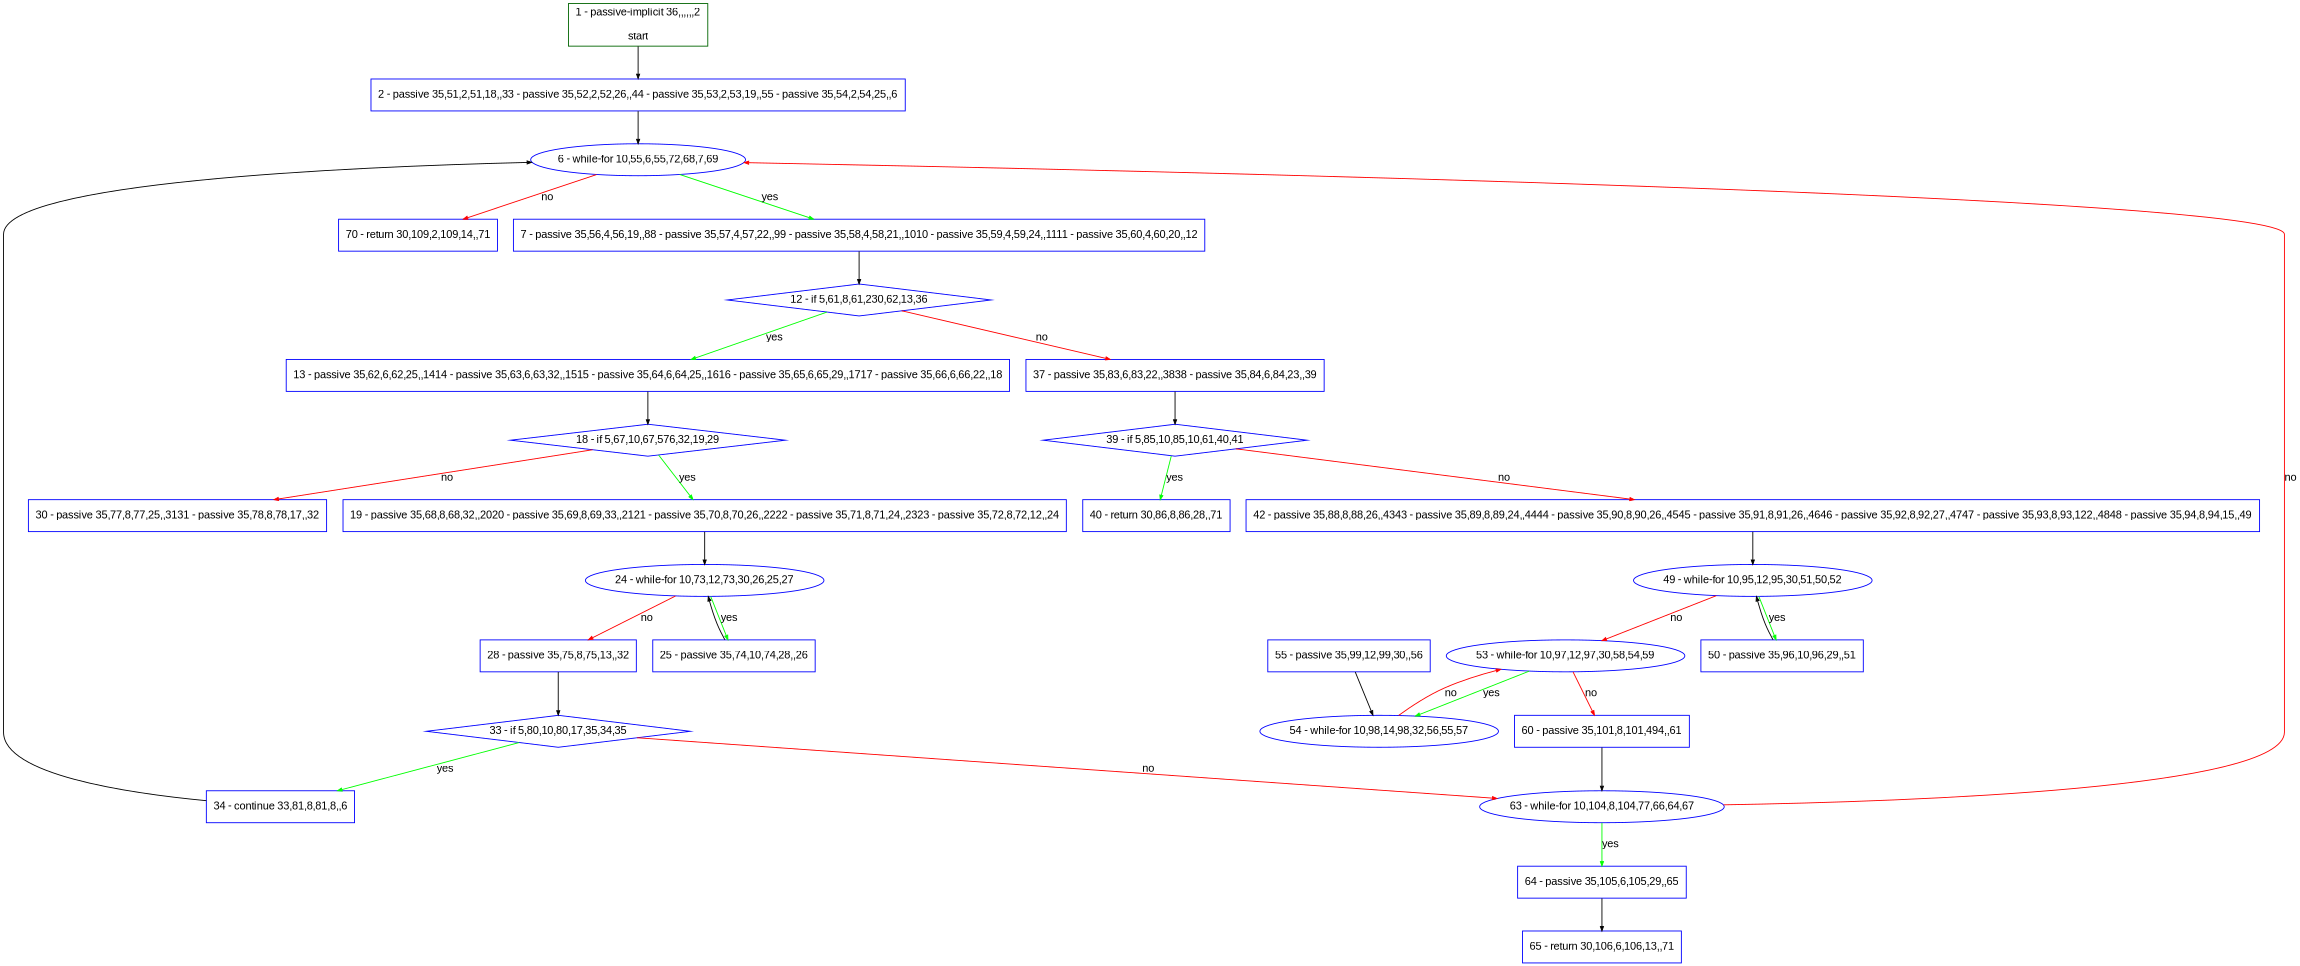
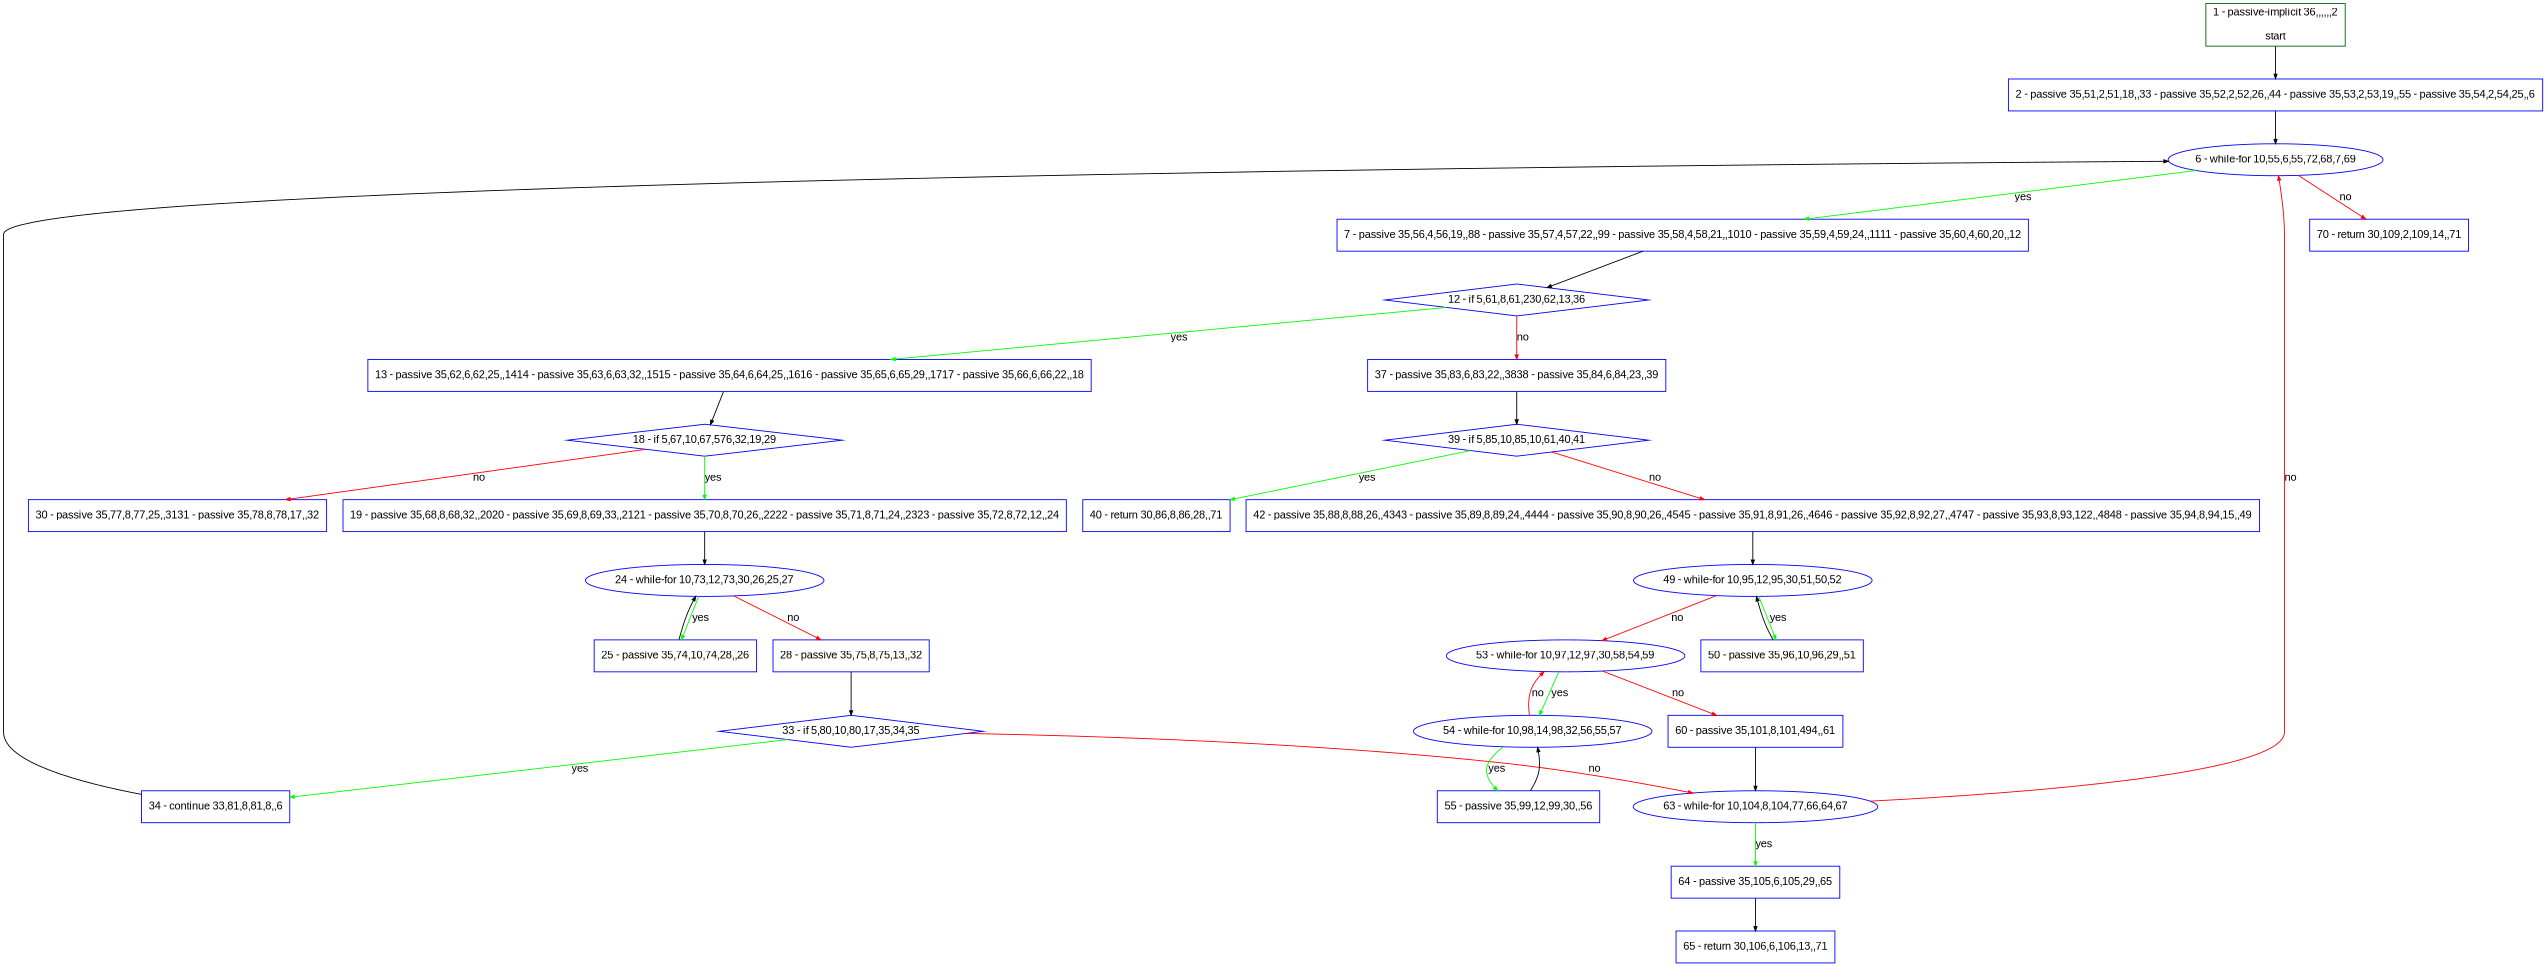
edge "54 - while-for 10,98,14,98,32,56,55,57" -> "55 - passive 35,99,12,99,30,,56": added, label "yes"
